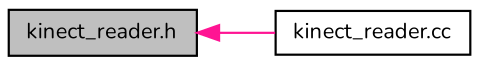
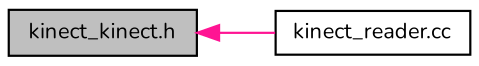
node "kinect_reader.h": label "kinect_reader.h" -> "kinect_kinect.h"
